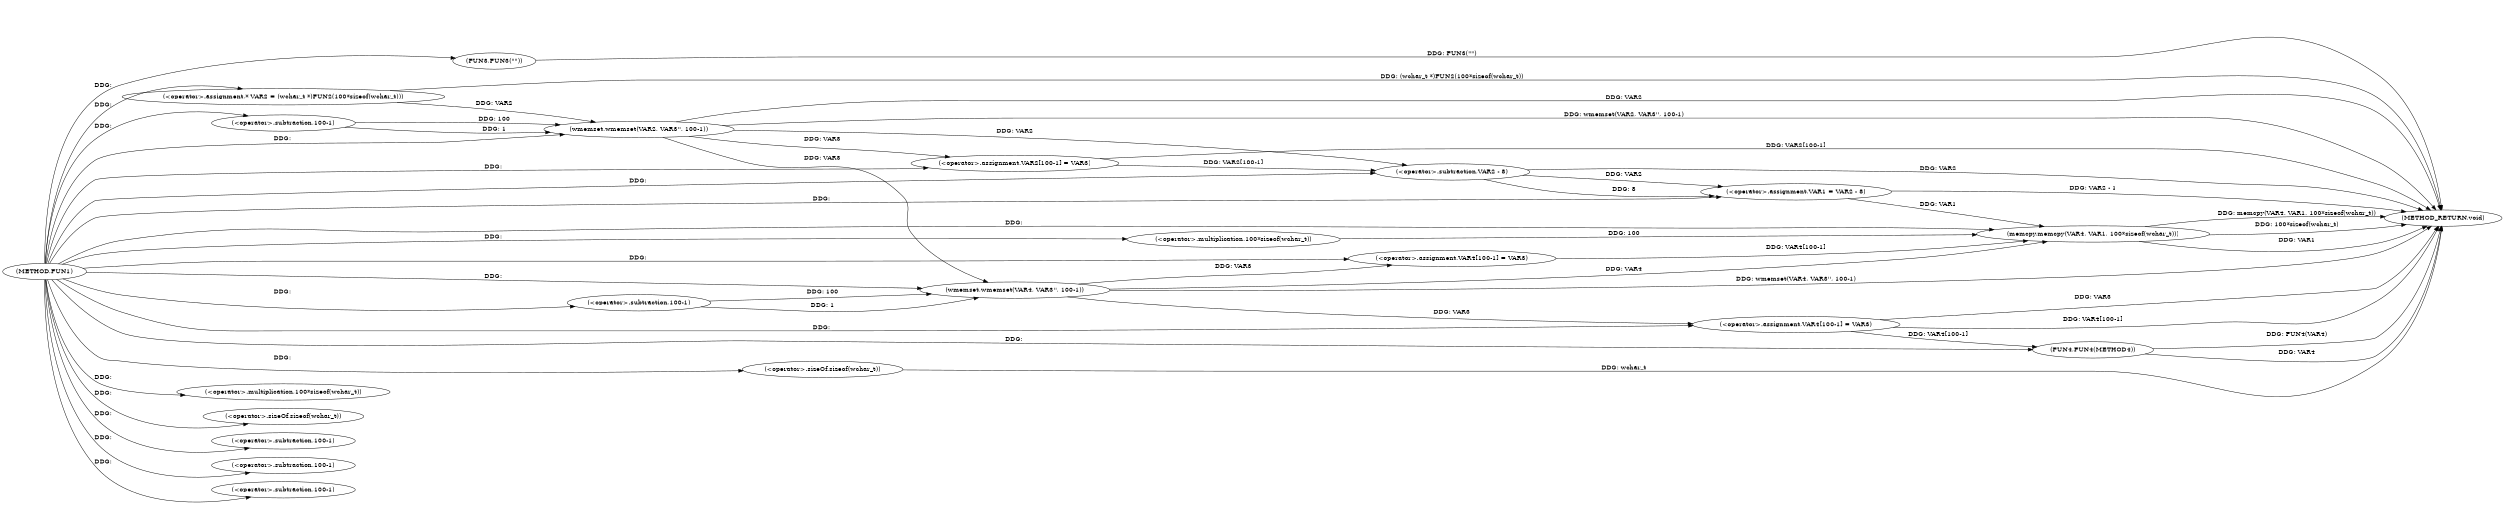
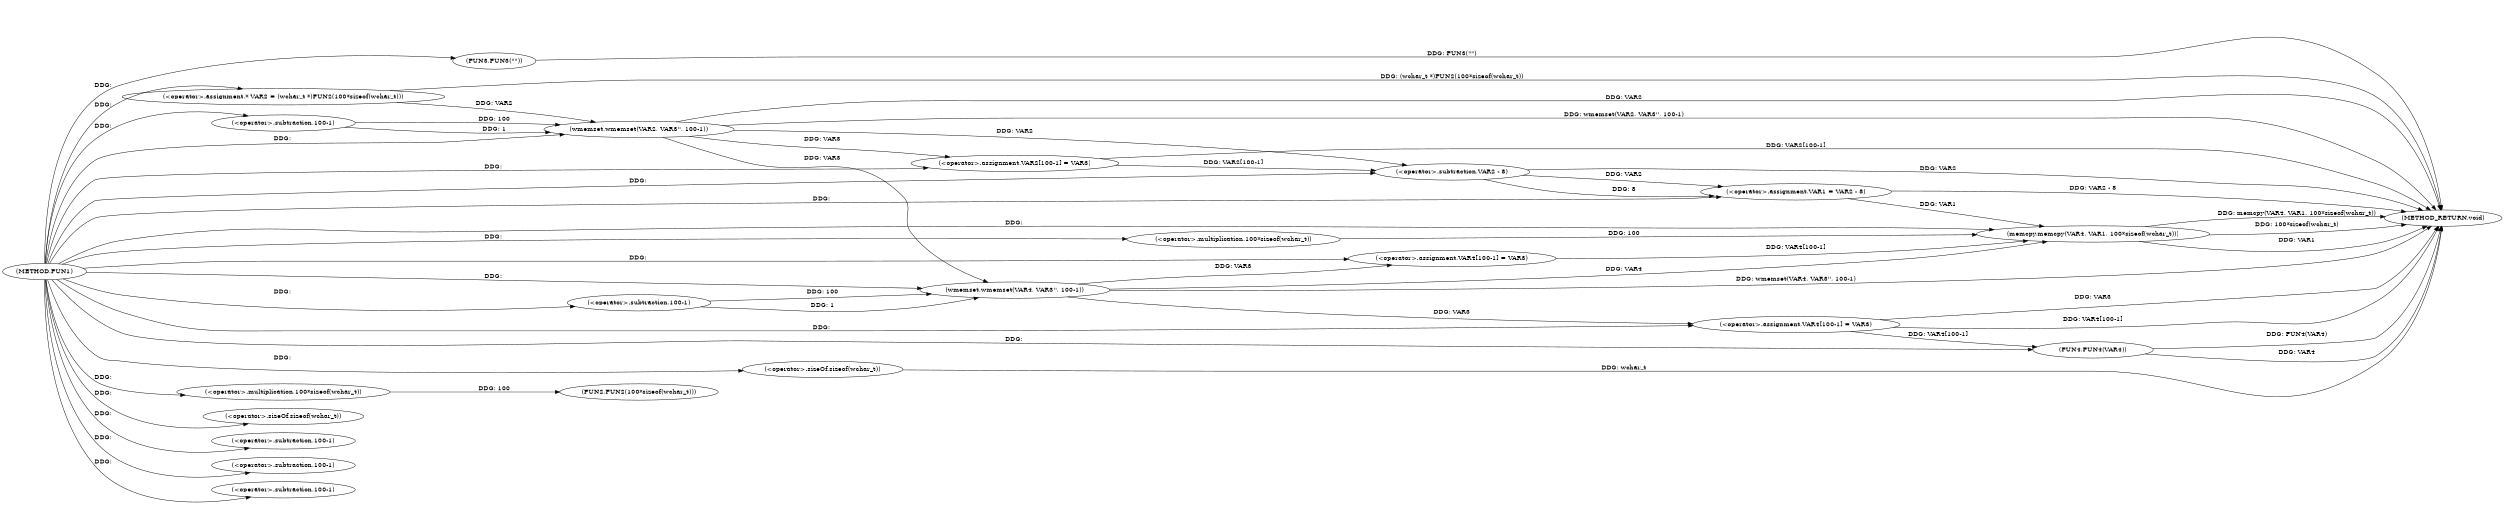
edge "(<operator>.assignment,VAR1 = VAR2 - 8)" -> "(METHOD_RETURN,void)": label "DDG: VAR2 - 1" -> "DDG: VAR2 - 8"
node "(FUN4,FUN4(METHOD4))": label "(FUN4,FUN4(METHOD4))" -> "(FUN4,FUN4(VAR4))"
node "(FUN2,FUN2(100*sizeof(wchar_t)))": added
